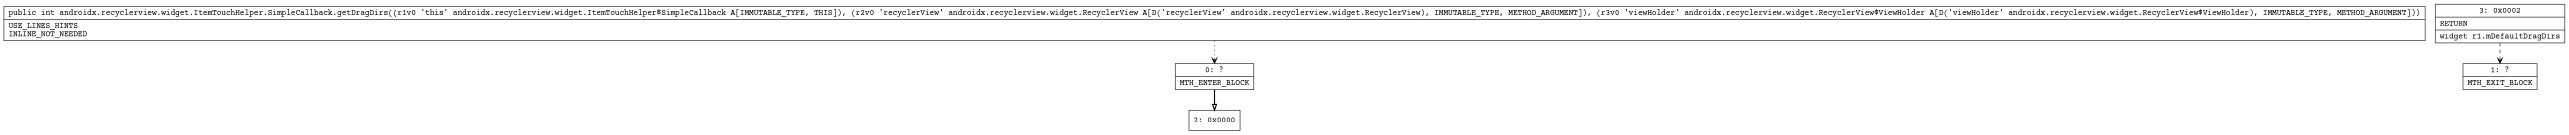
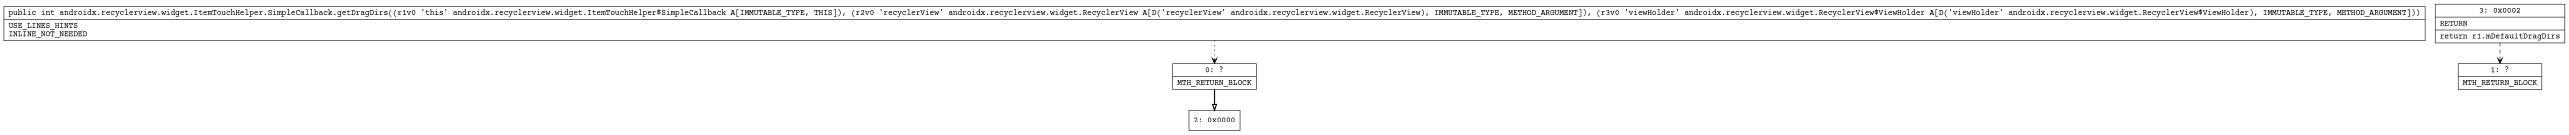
node "3: 0x0002": text "widget r1.mDefaultDragDirs" -> "return r1.mDefaultDragDirs"
node "0: ?": text "MTH_ENTER_BLOCK" -> "MTH_RETURN_BLOCK"
node "1: ?": text "MTH_EXIT_BLOCK" -> "MTH_RETURN_BLOCK"
